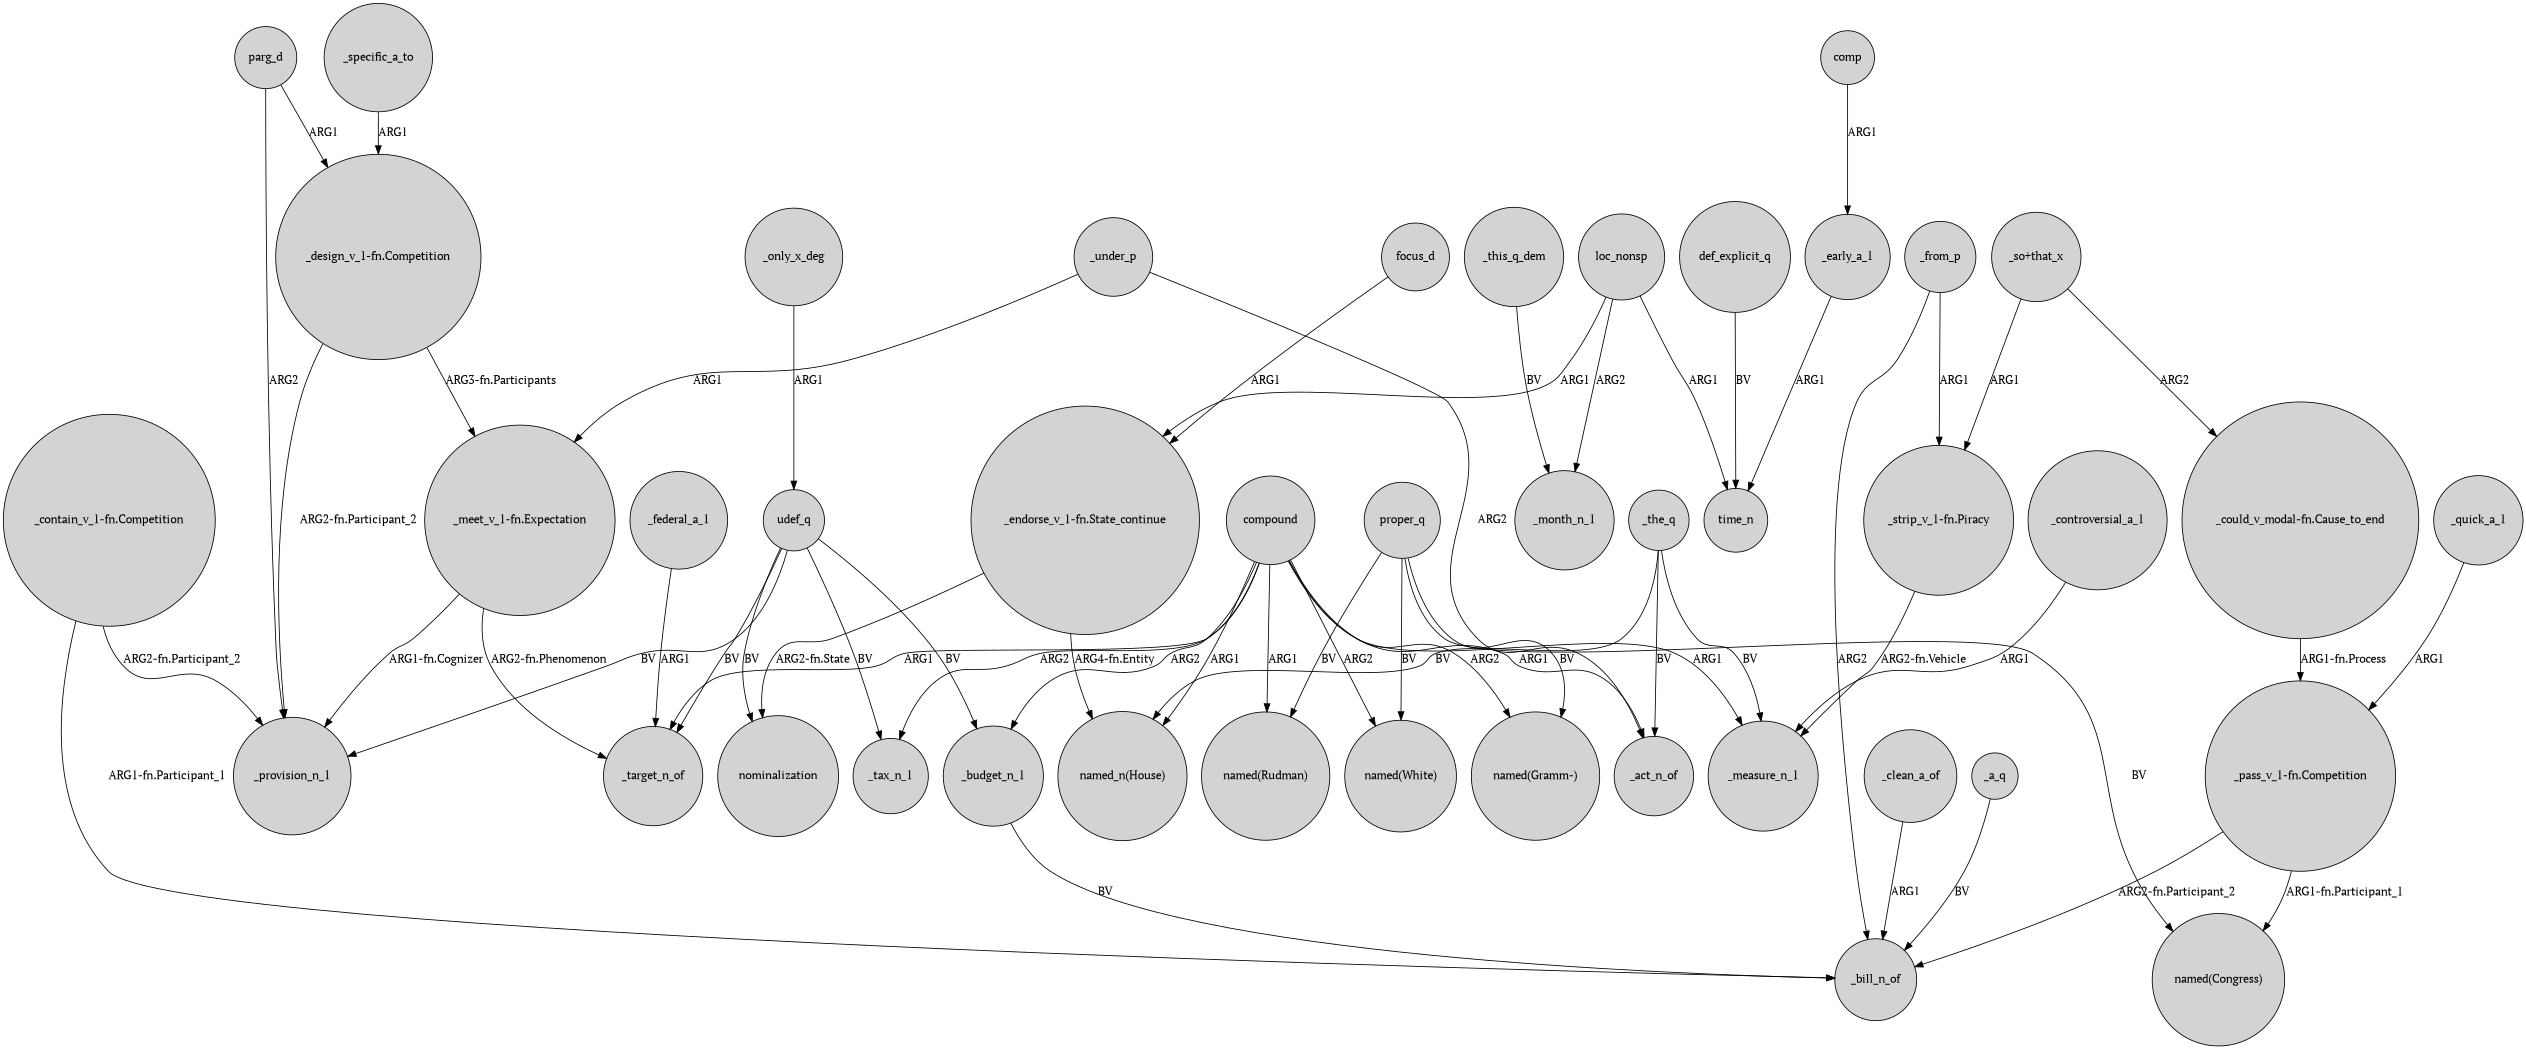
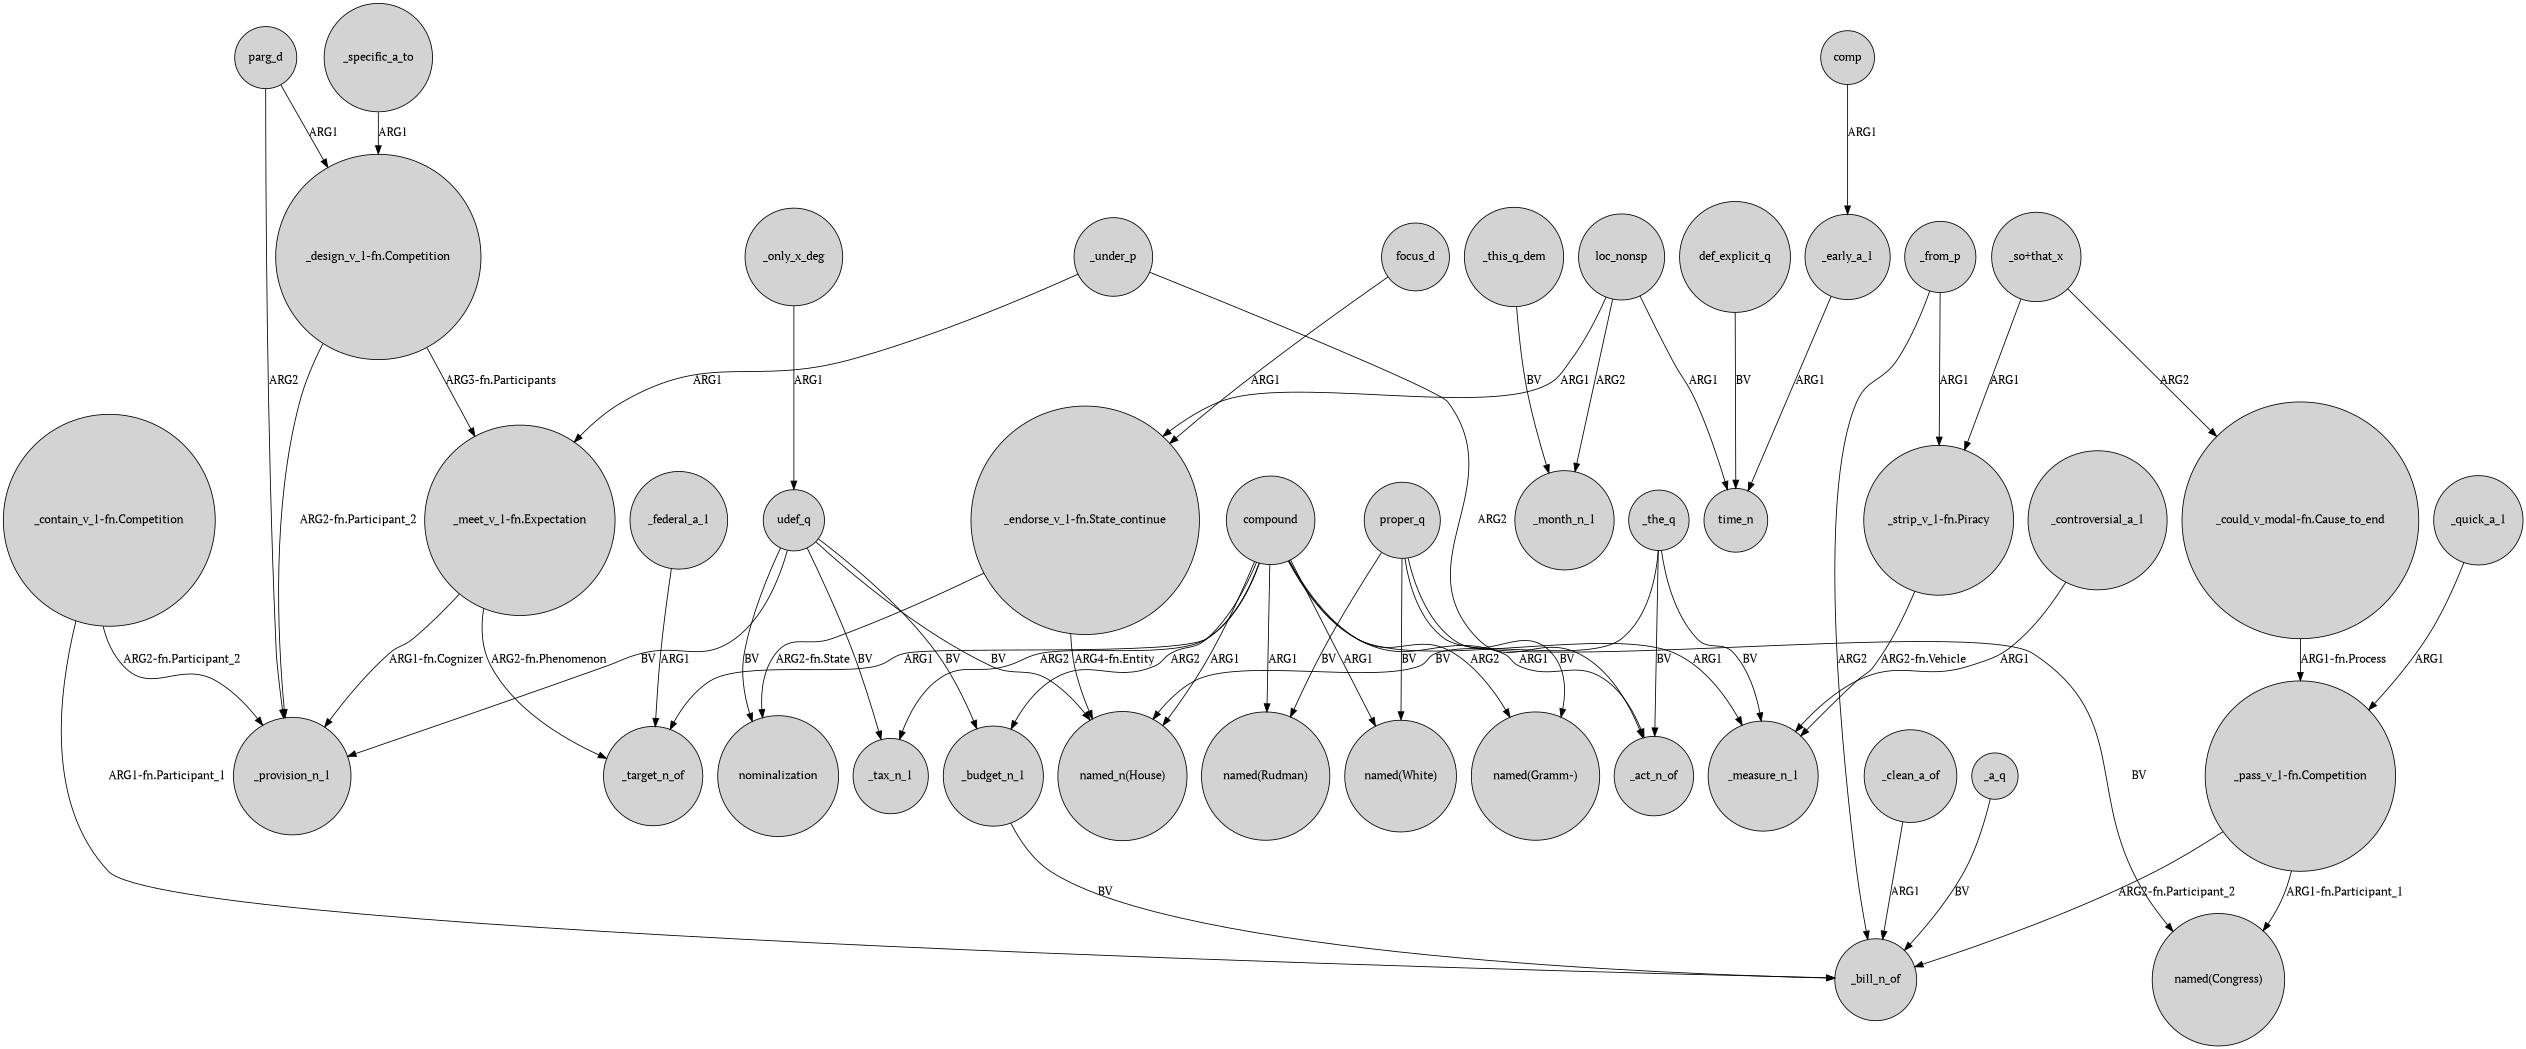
edge "udef_q" -> "_target_n_of": now "udef_q" -> "named_n(House)"
edge "compound" -> "named(White)": label "ARG2" -> "ARG1"
